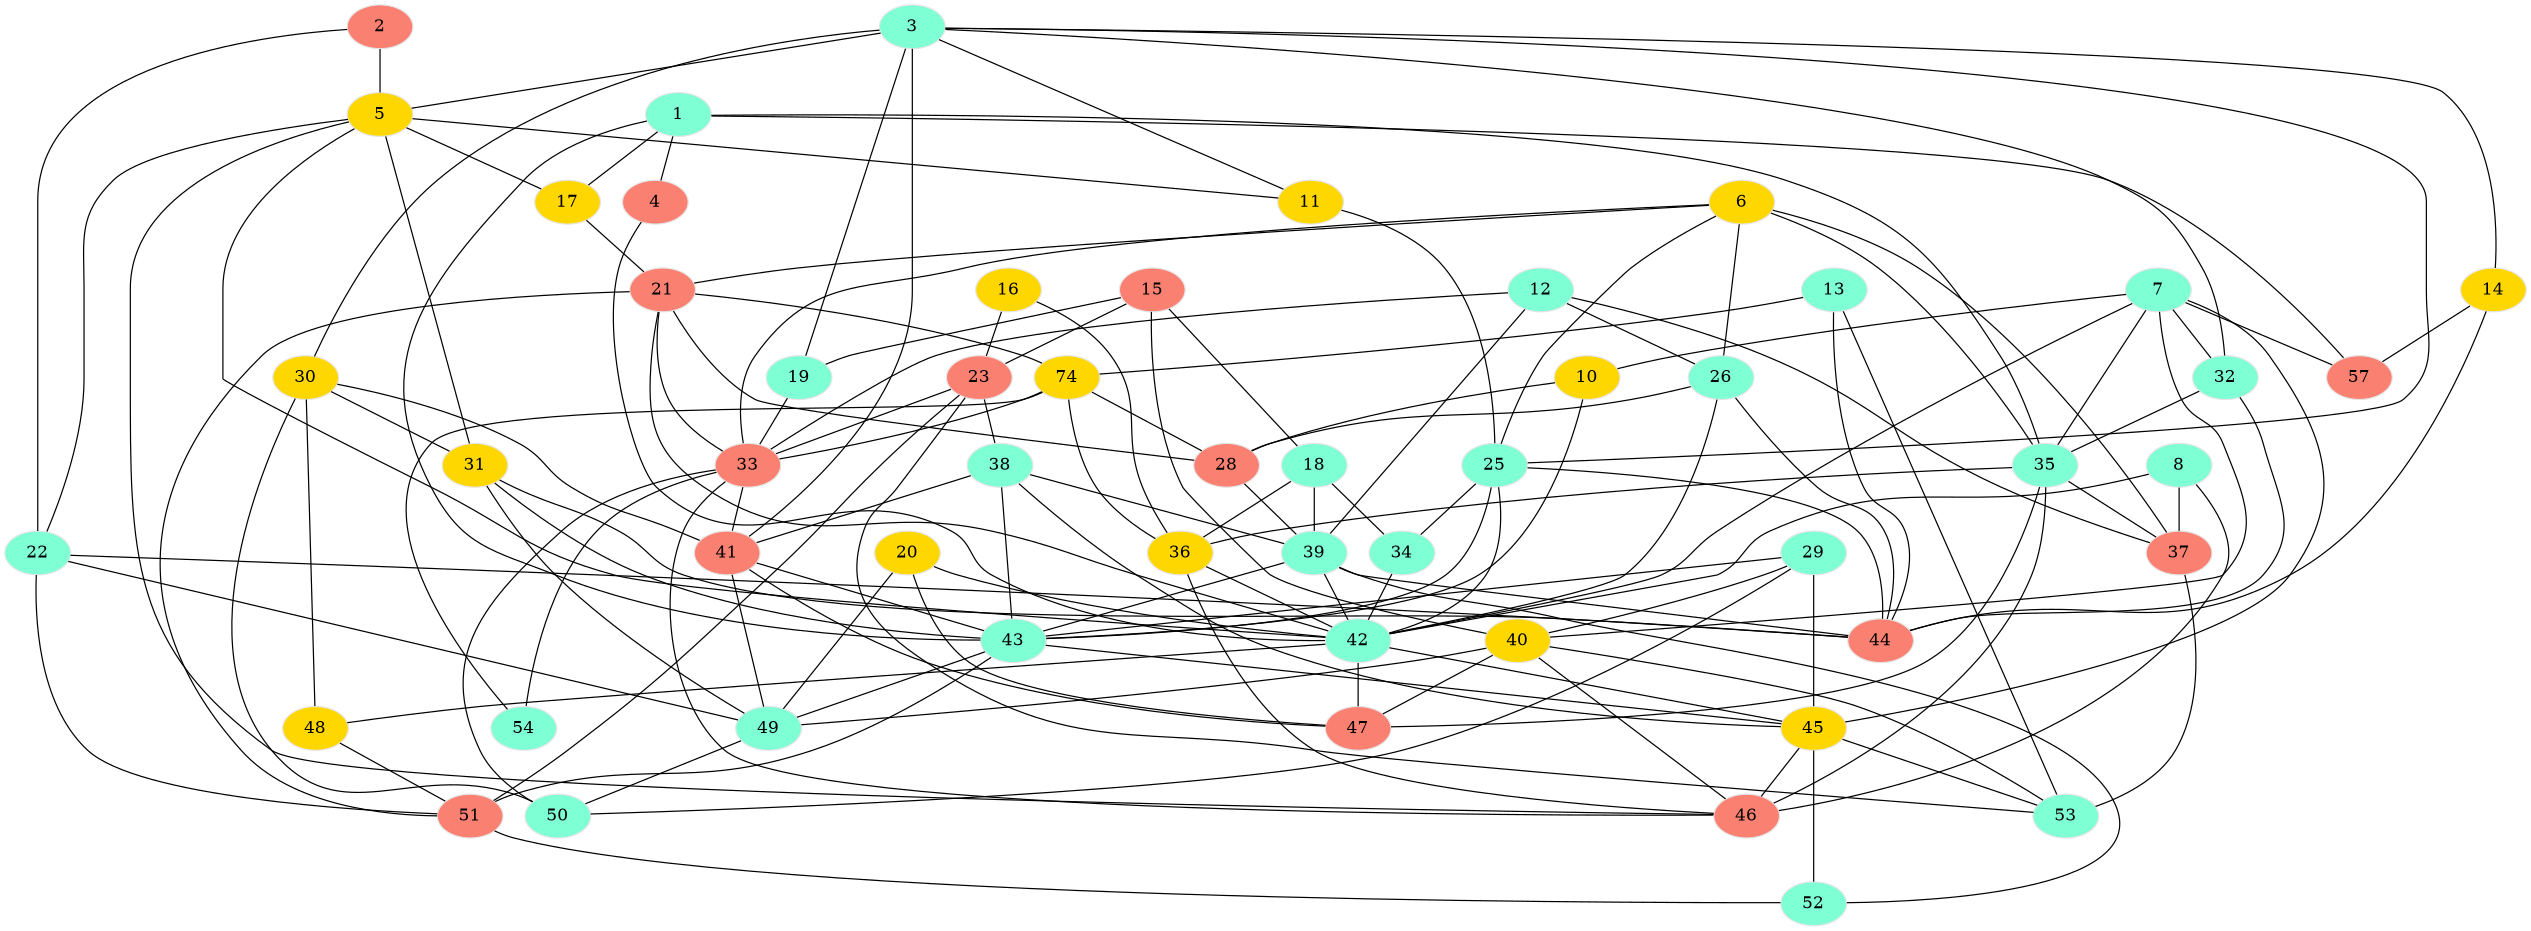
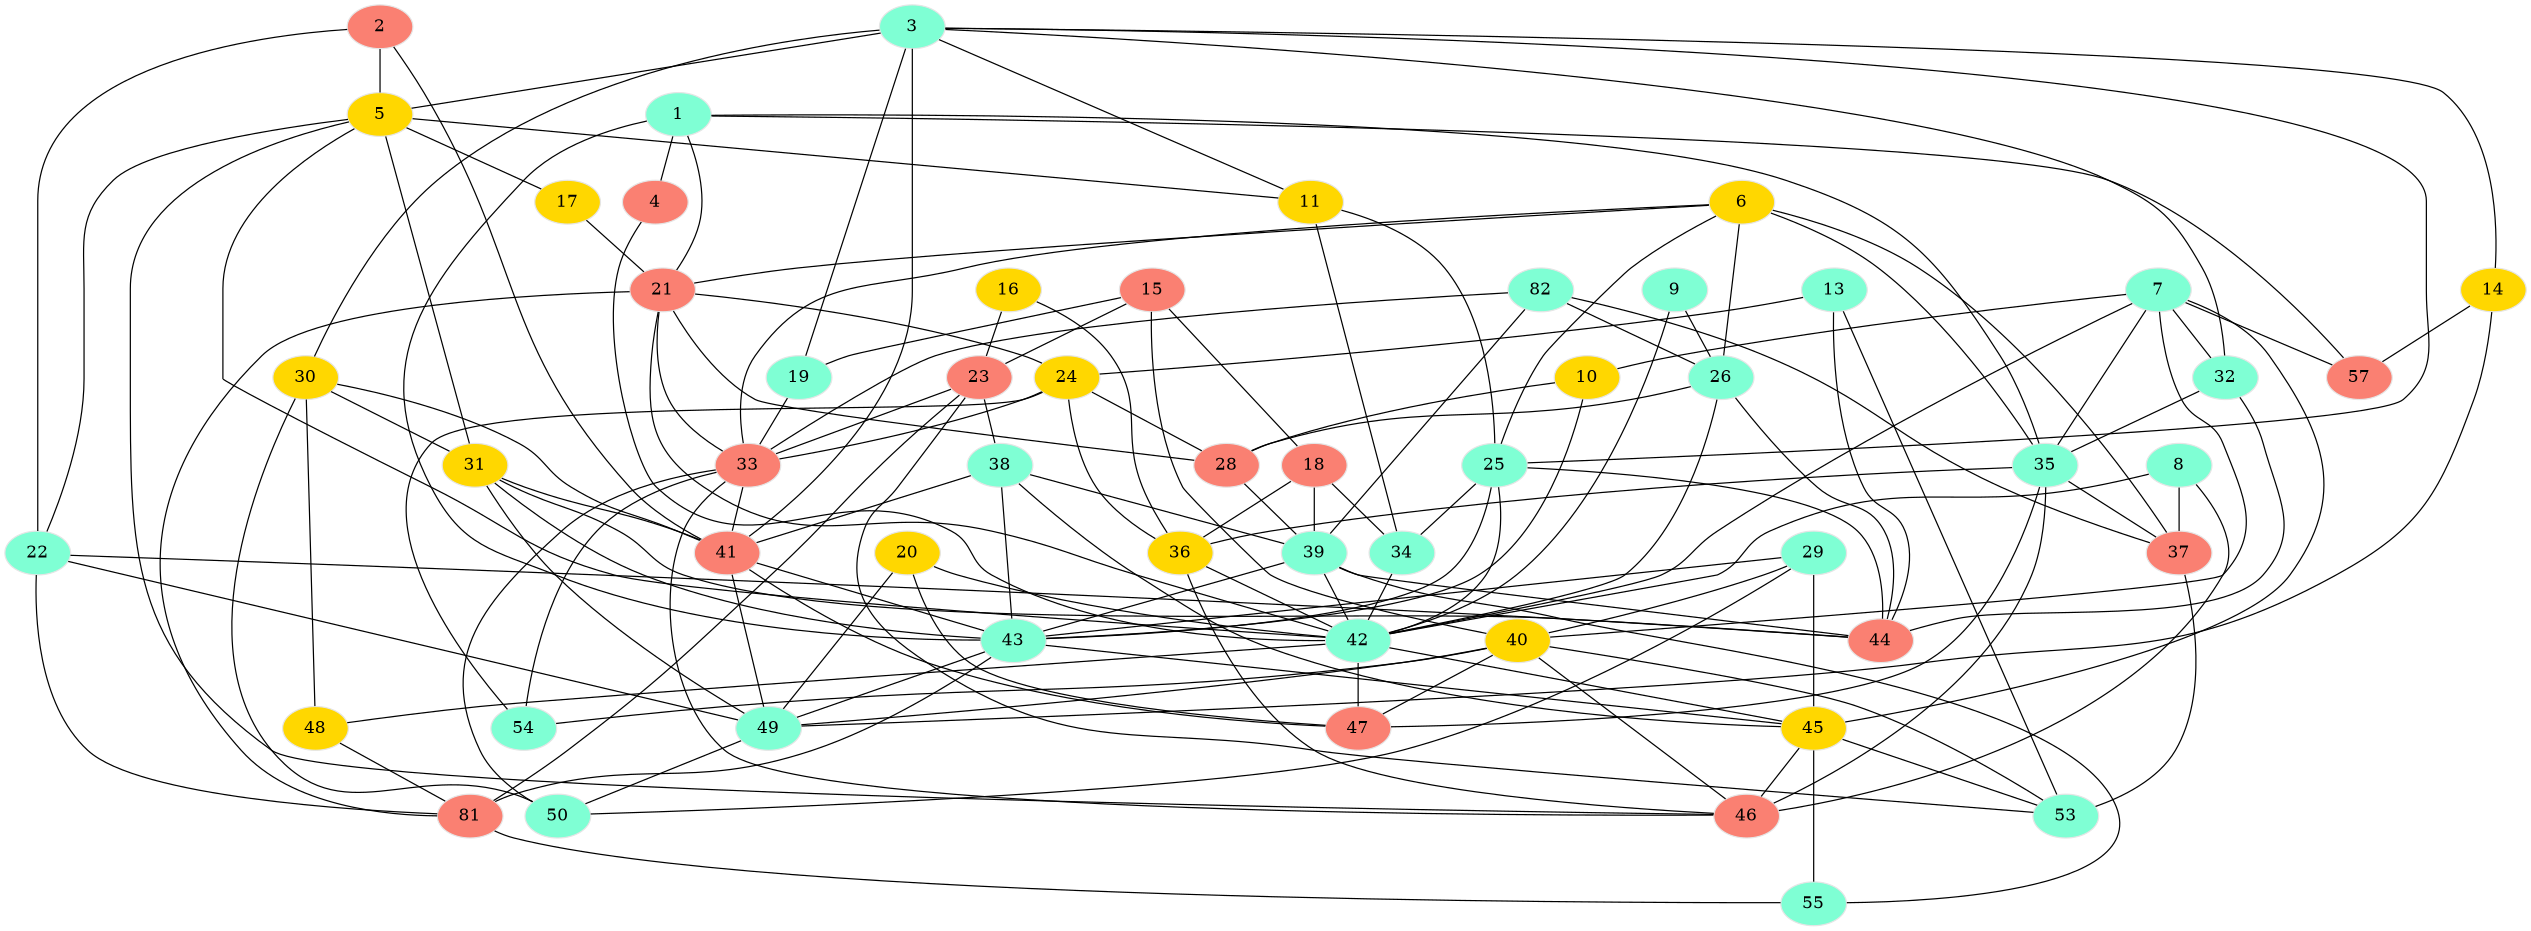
edge "1" -- "17": now "1" -- "21"
node "12": label "12" -> "82"
node "9": added
edge "2" -- "41": added
node "74": label "74" -> "24"
edge "11" -- "34": added
node "18": fillcolor aquamarine -> salmon
edge "31" -- "41": added
edge "14" -- "44": now "14" -- "49"
edge "40" -- "54": added
node "51": label "51" -> "81"
node "52": label "52" -> "55"
